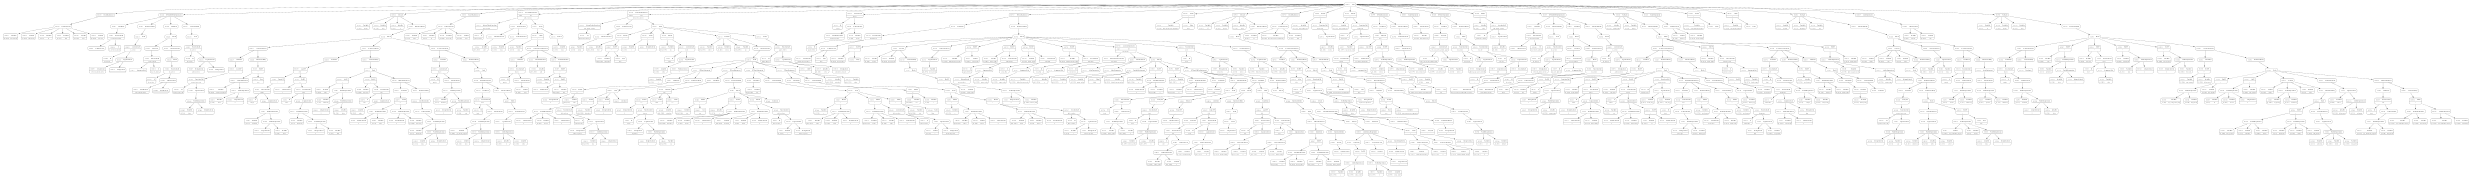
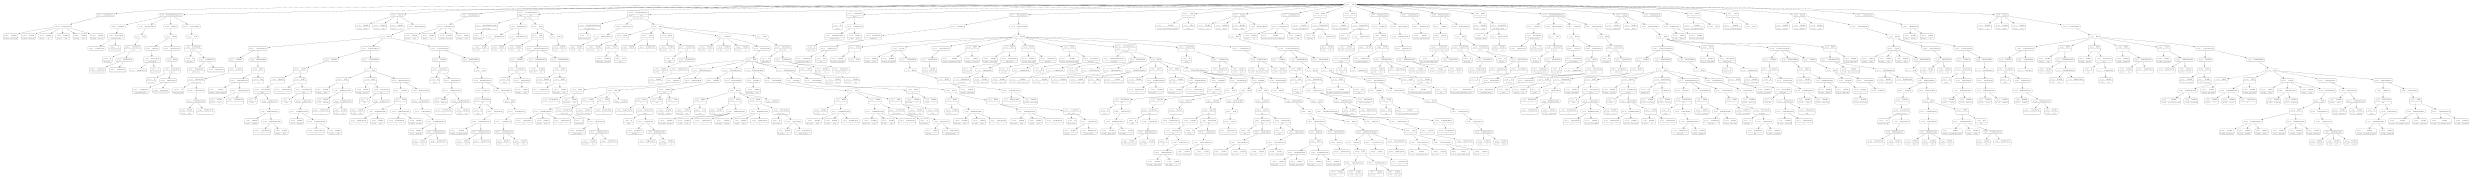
node "102970": added
edge "102081" -> "102080": now "102087" -> "102080"
